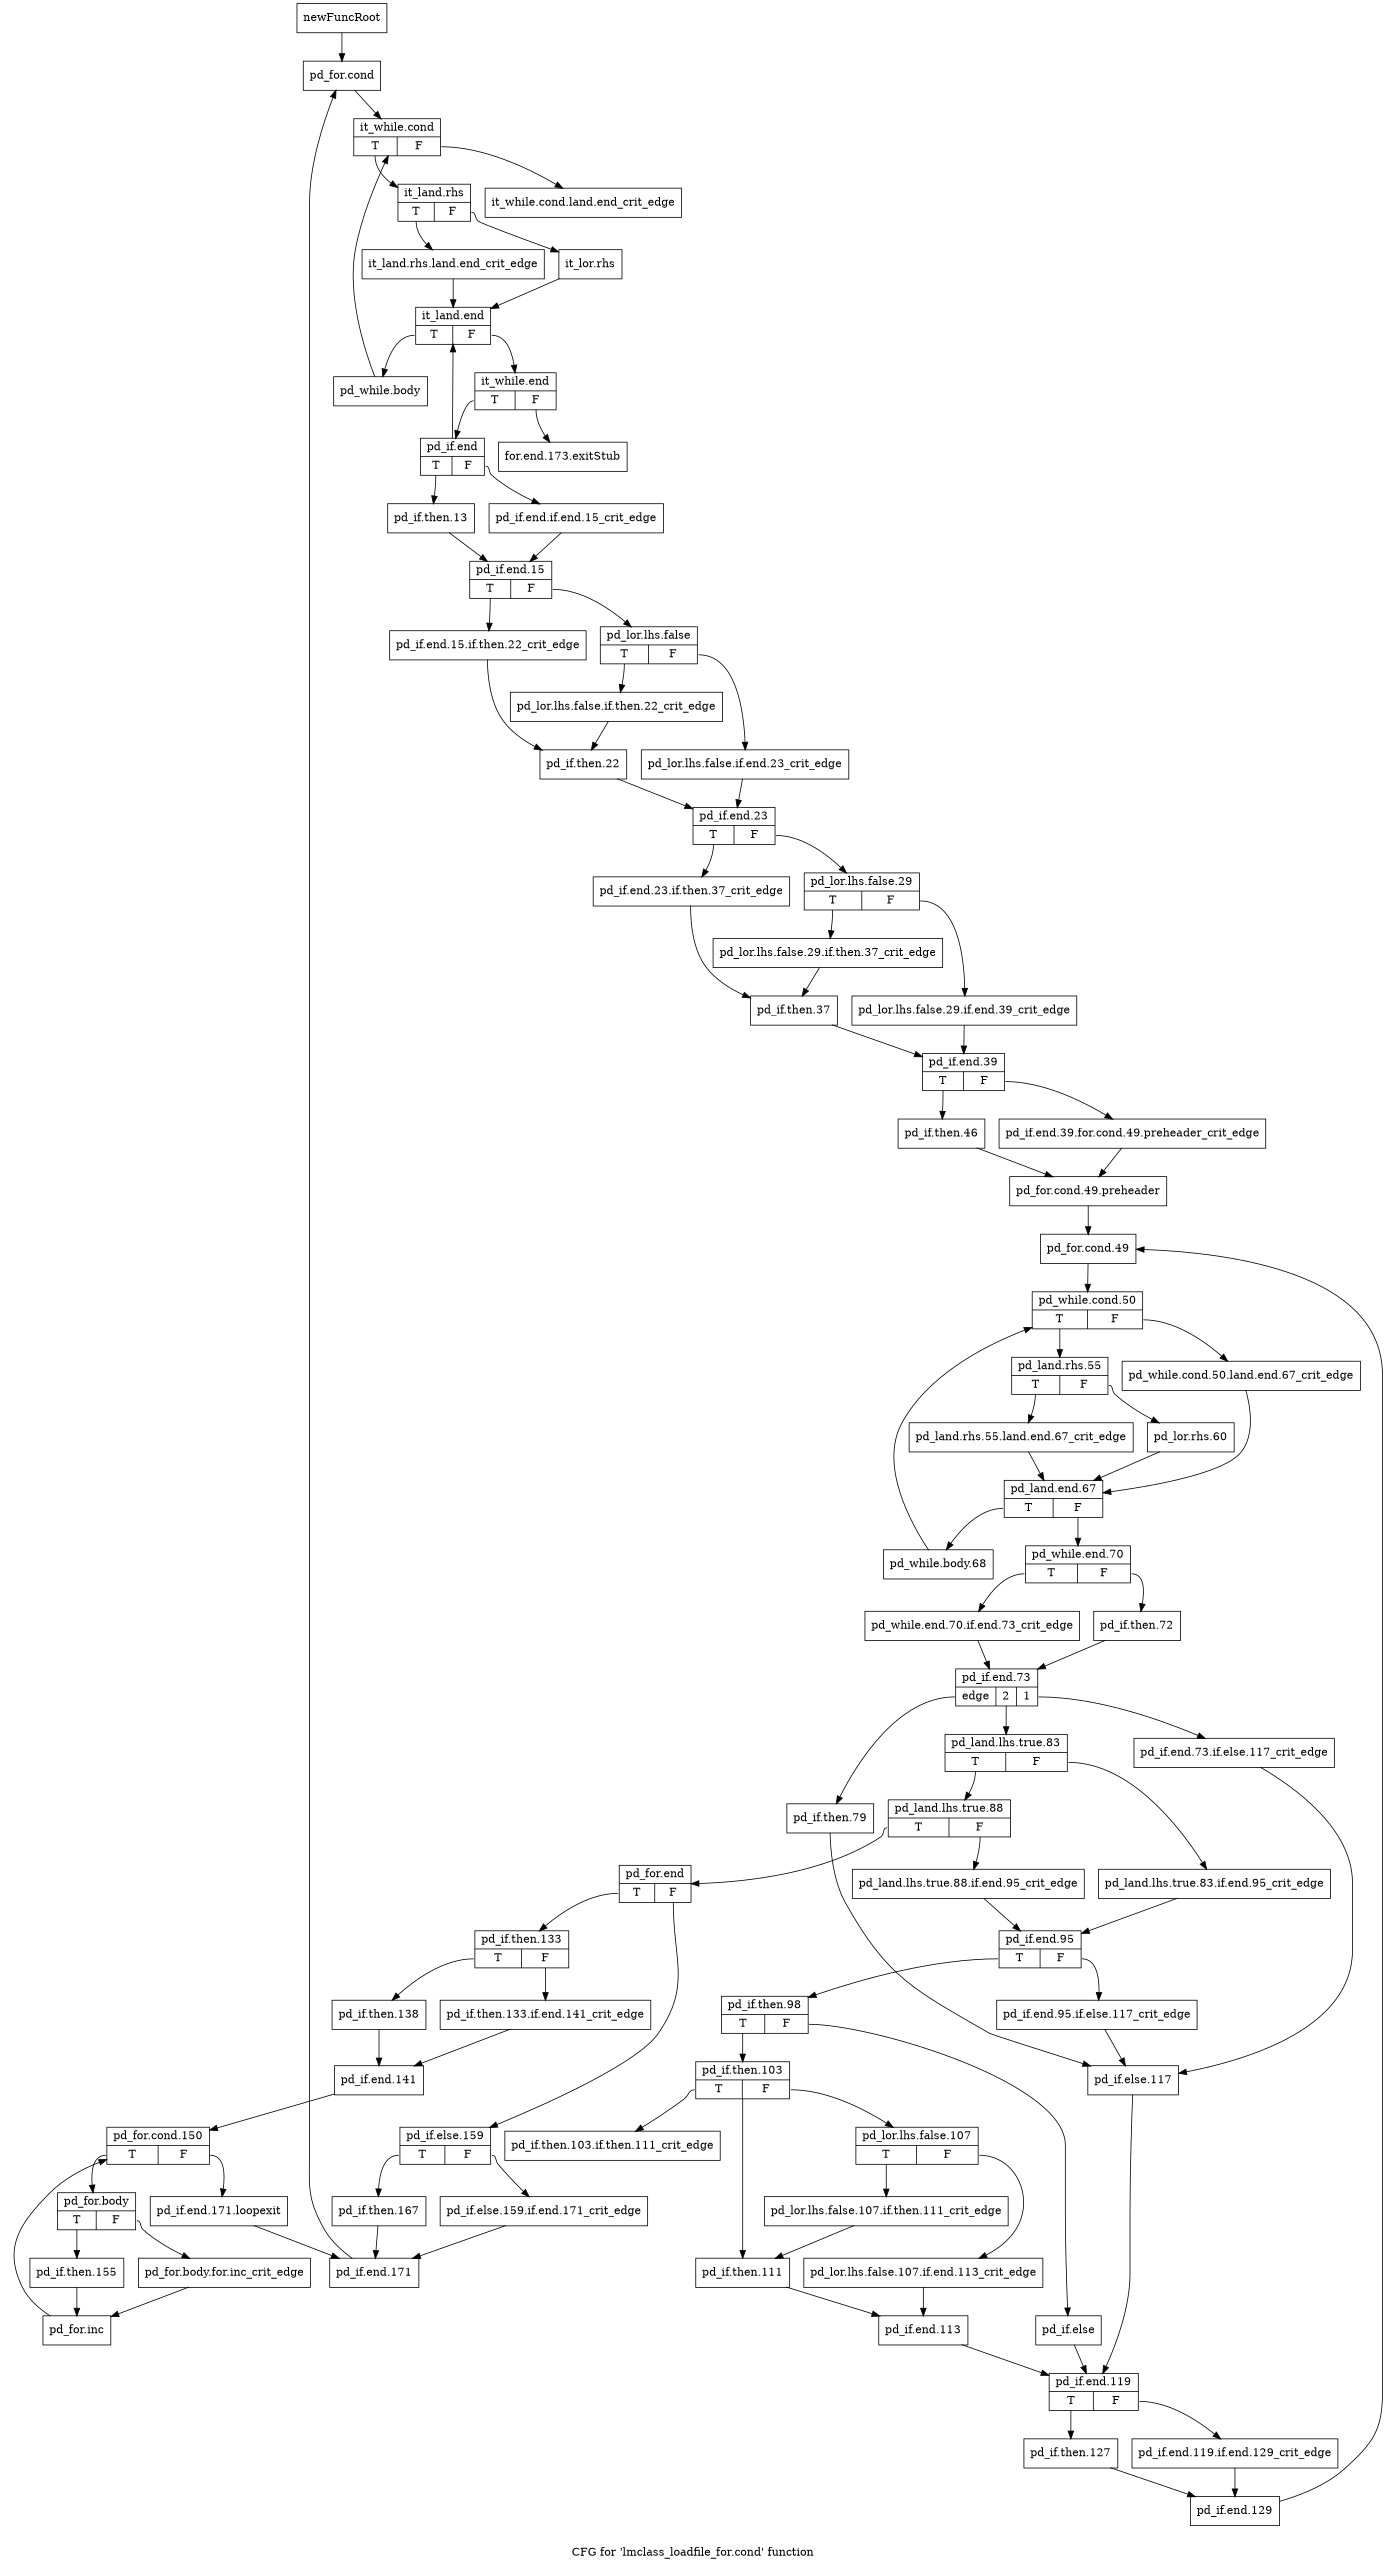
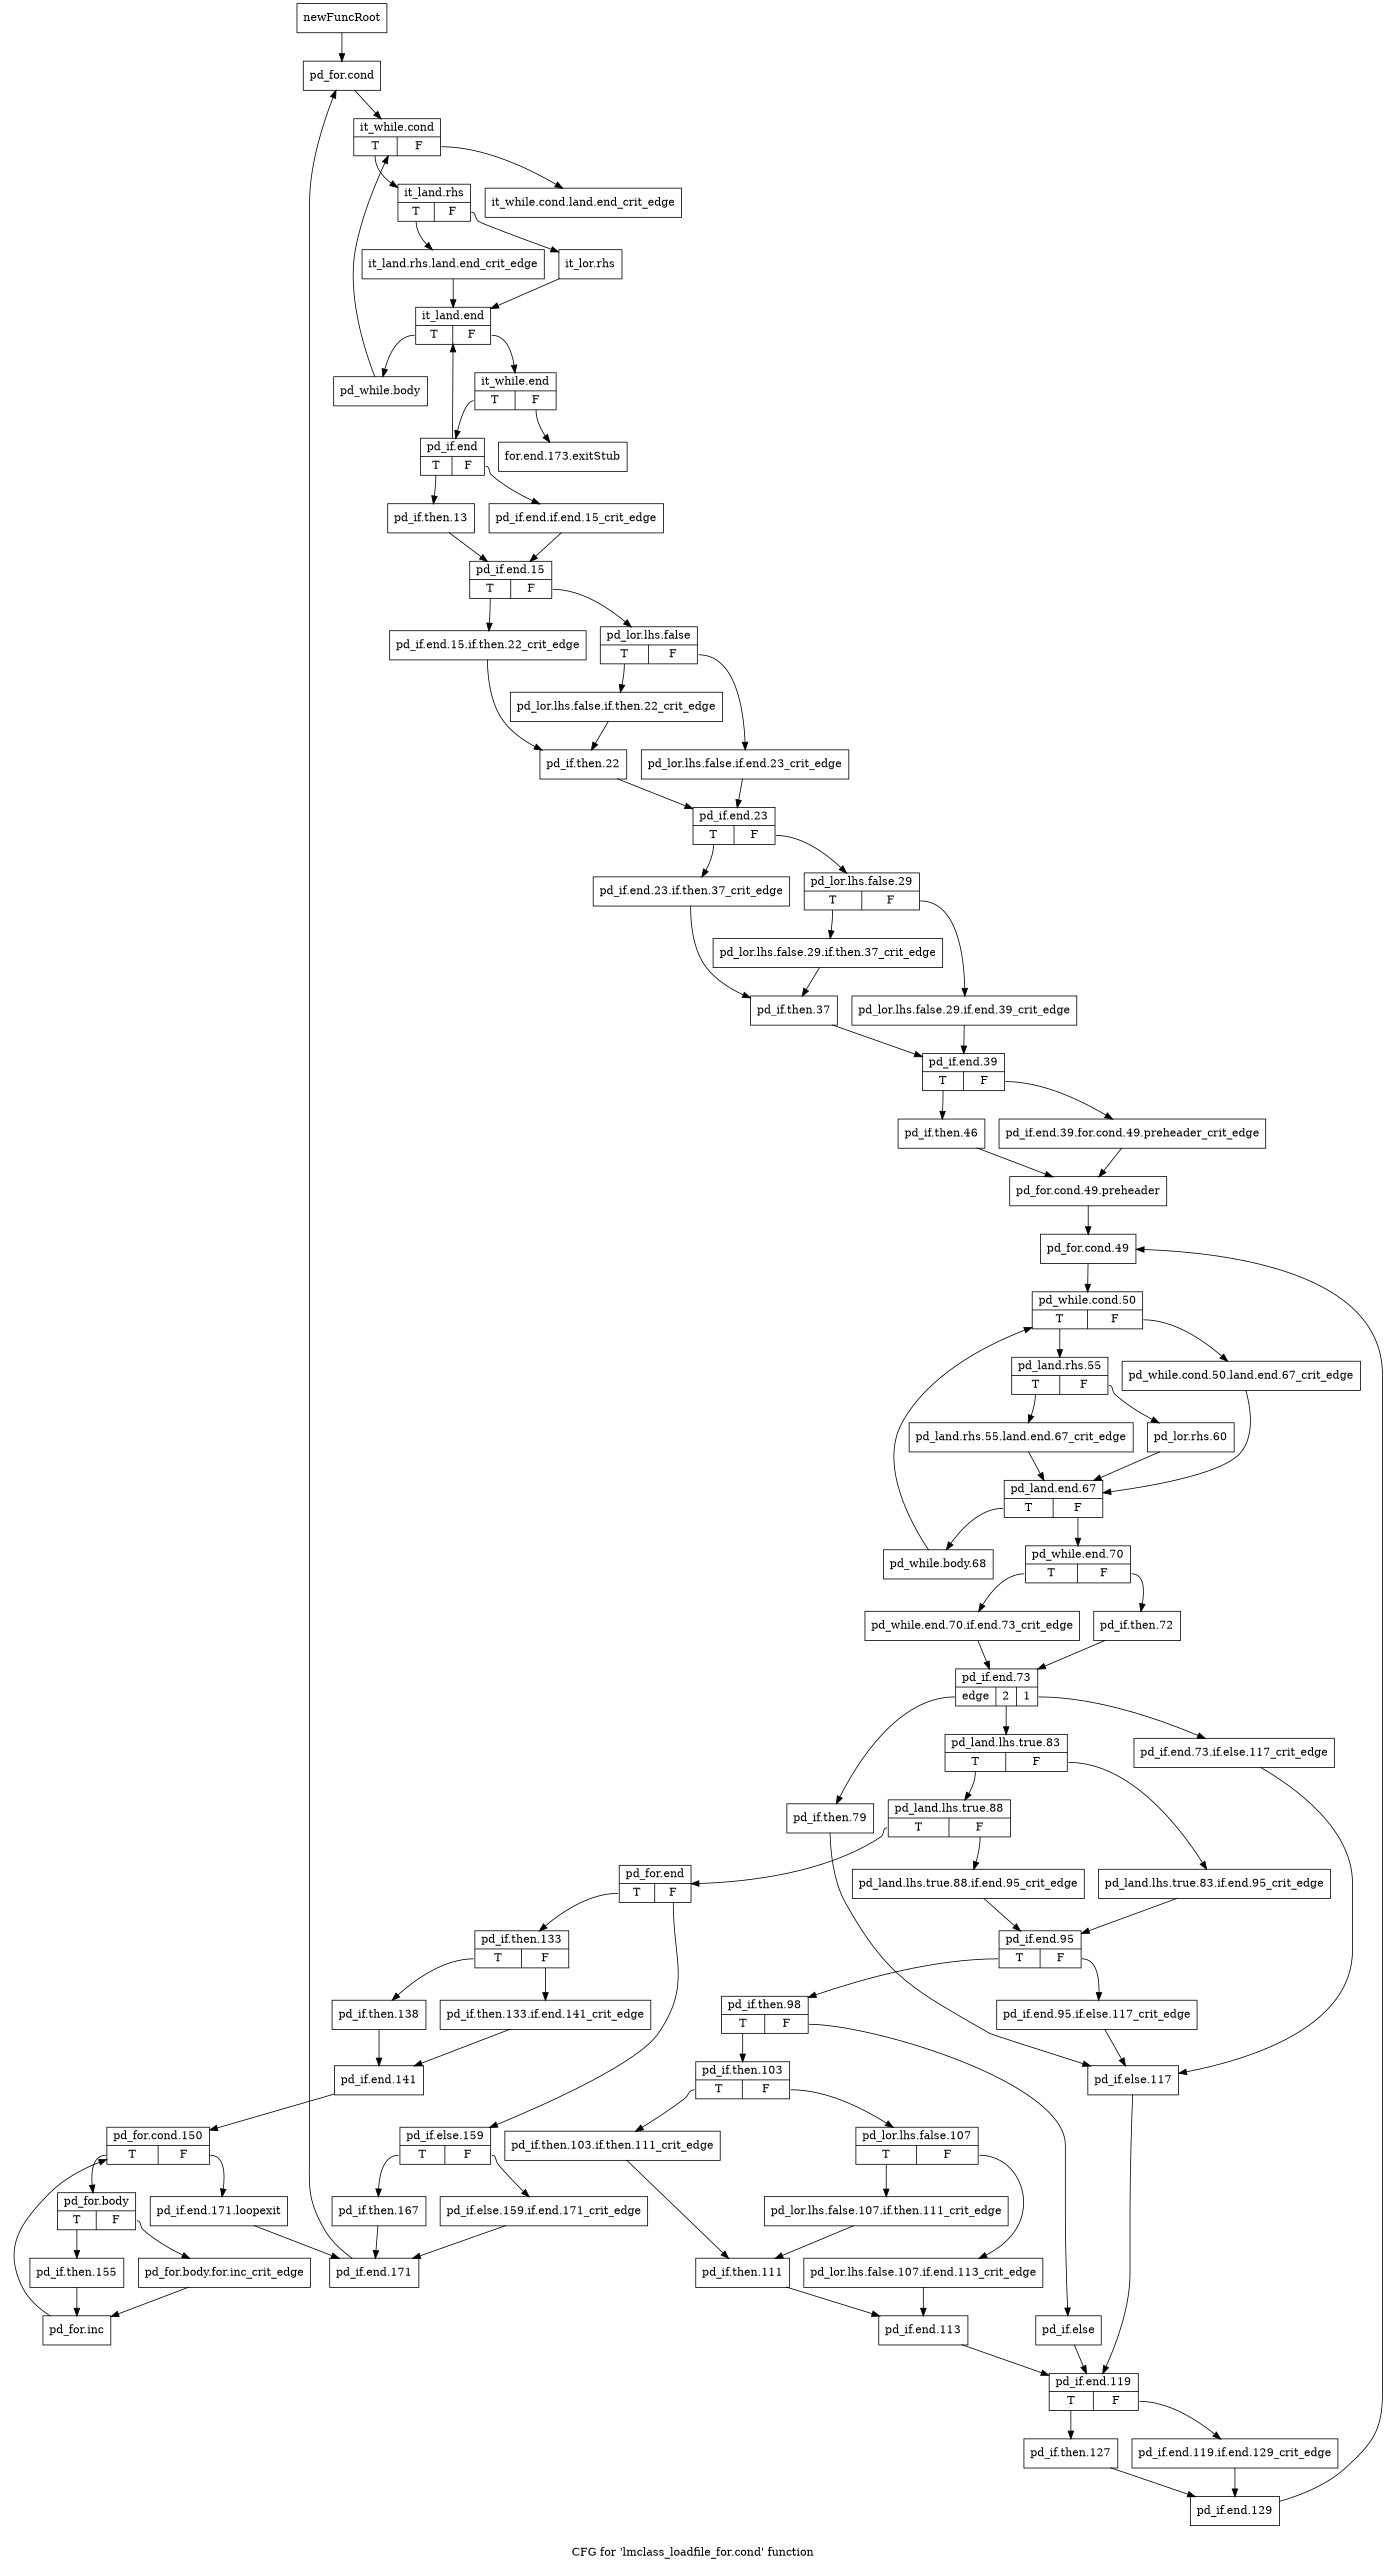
edge "pd_if.then.103" -> "pd_if.then.111": now "pd_if.then.103.if.then.111_crit_edge" -> "pd_if.then.111"
